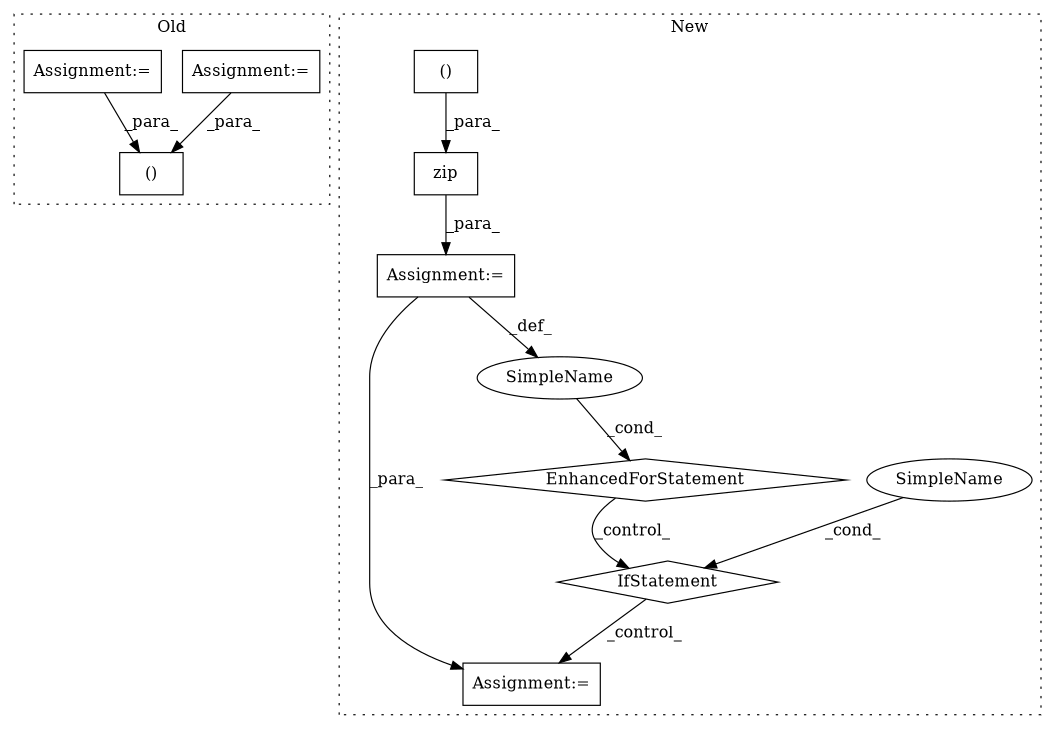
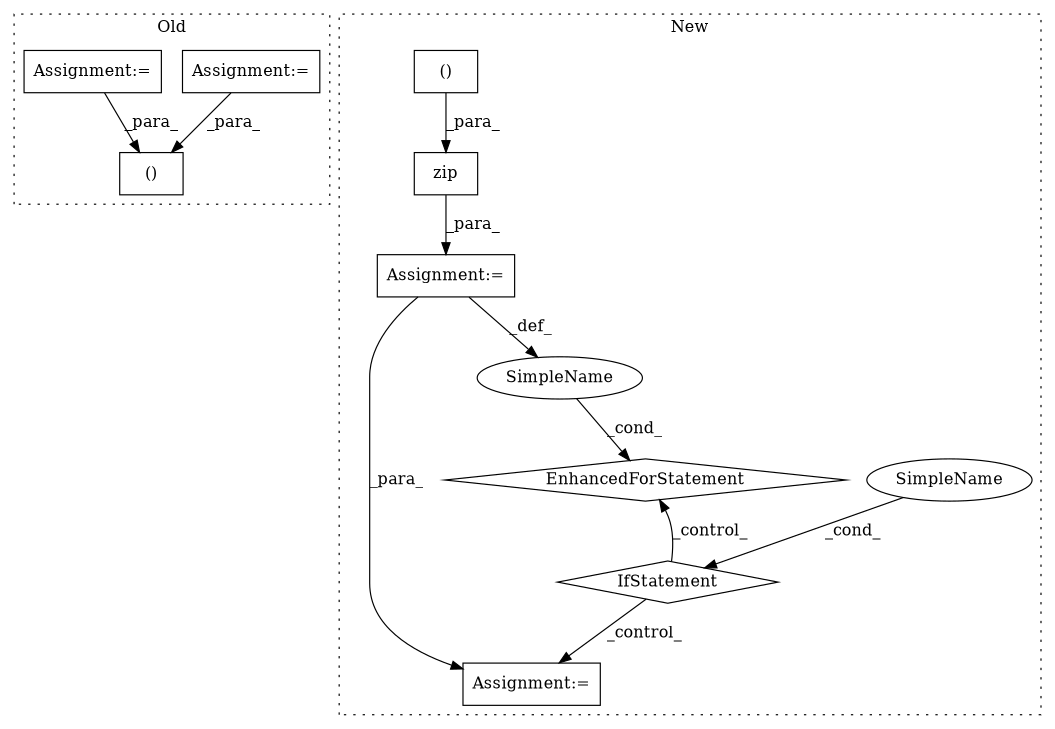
edge "EnhancedForStatement" -> "IfStatement": reversed
